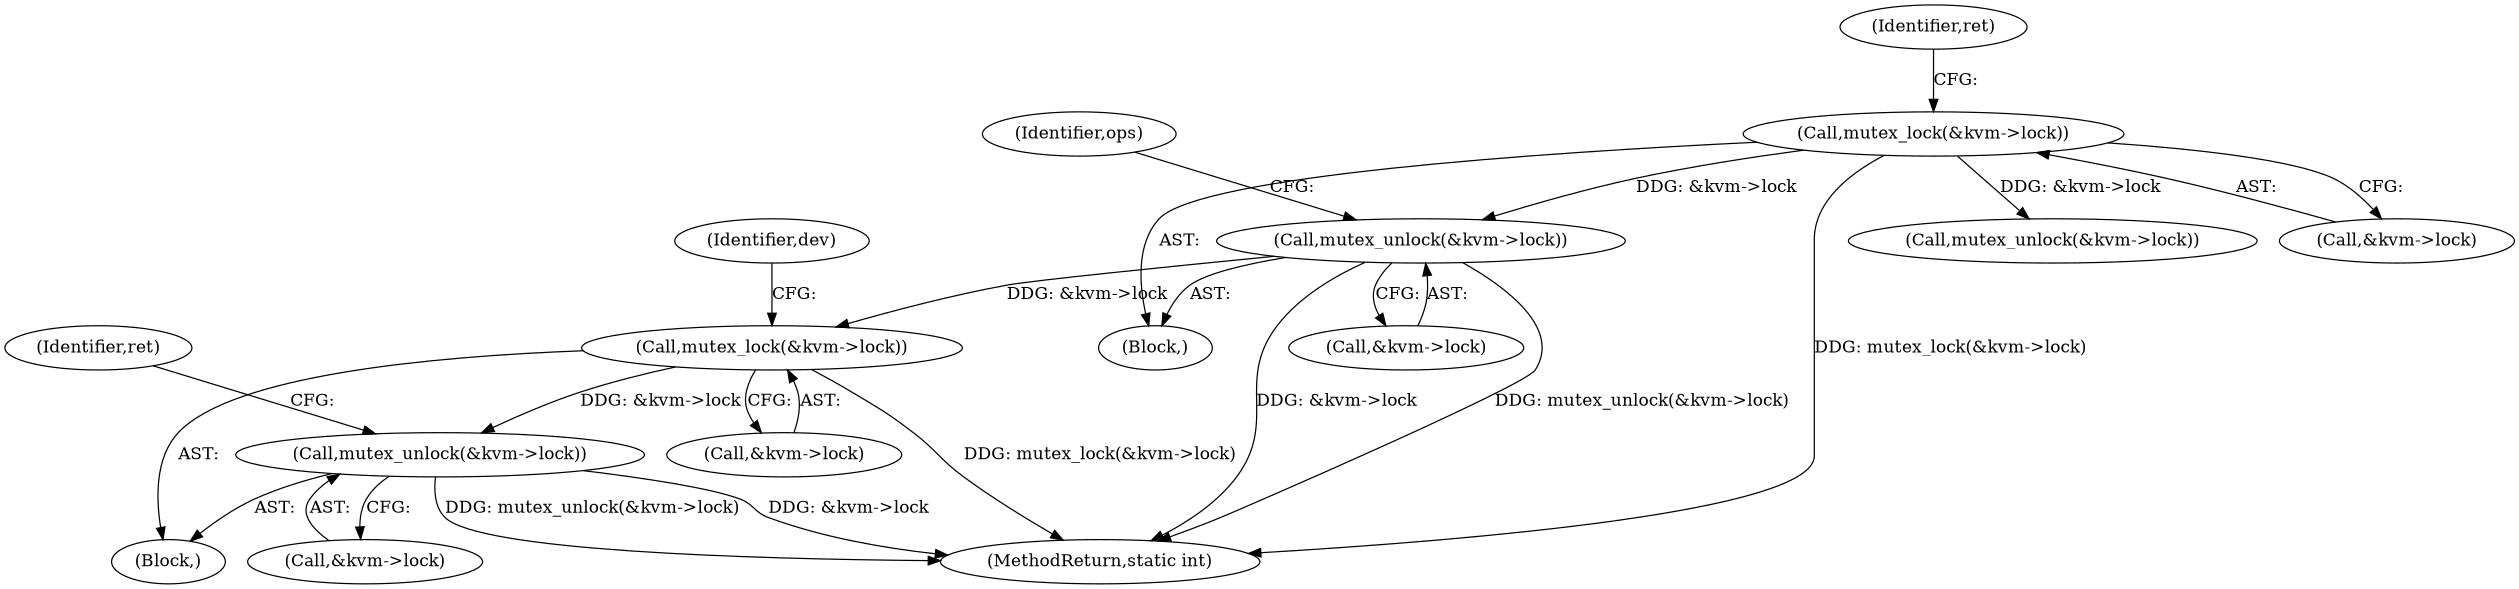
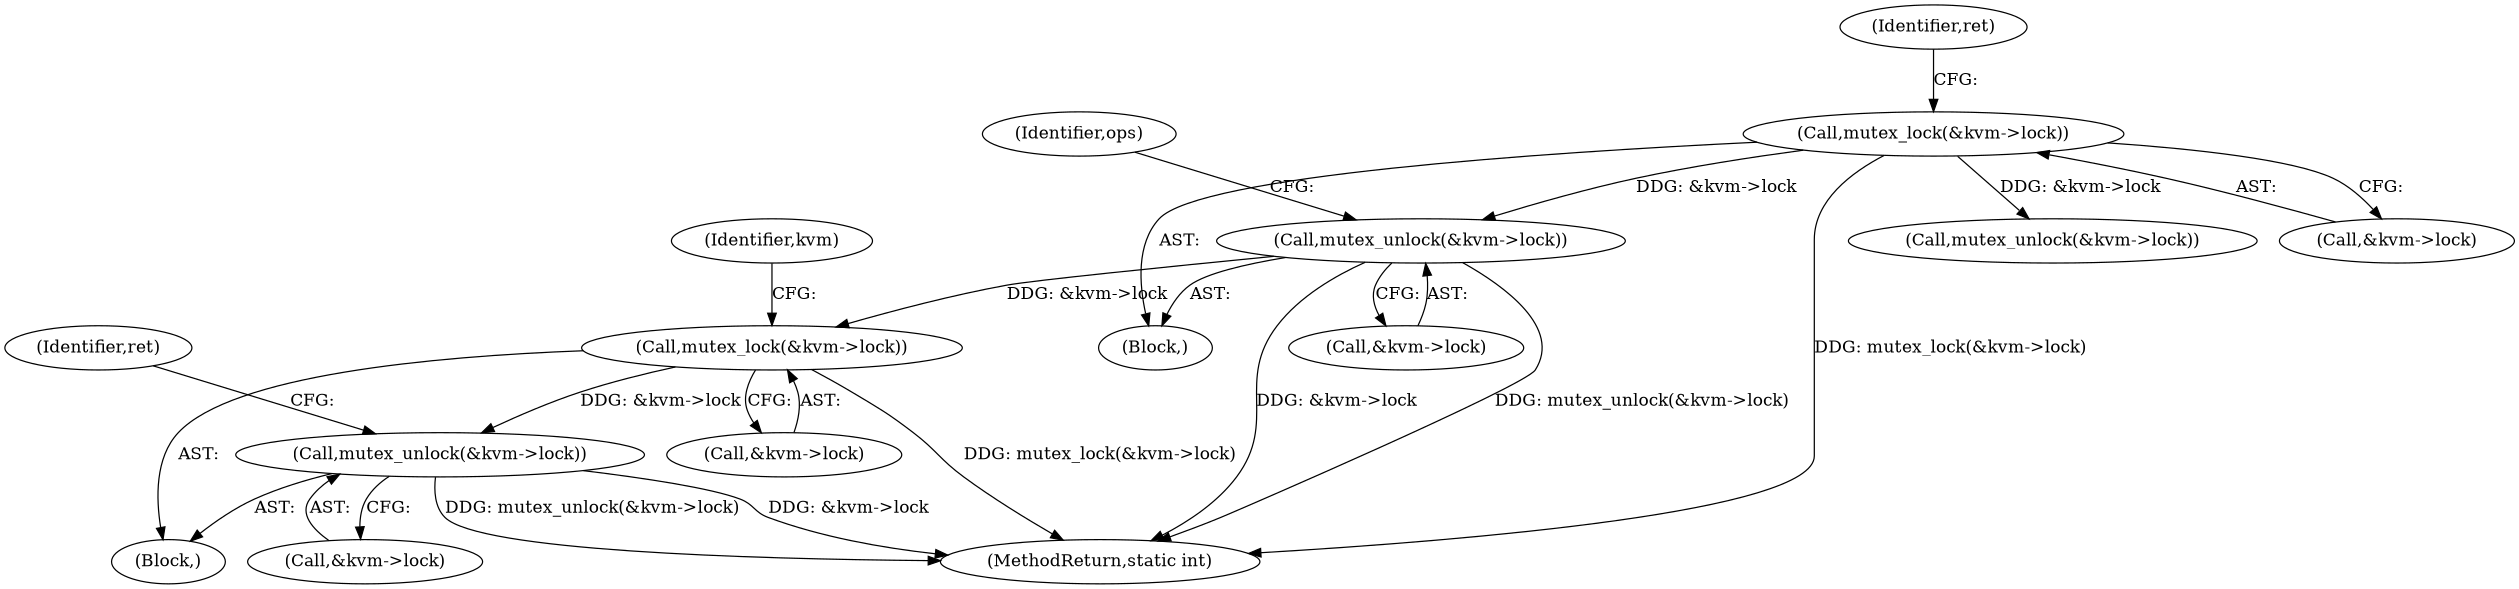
node "(Identifier,dev)": label "(Identifier,dev)" -> "(Identifier,kvm)"
